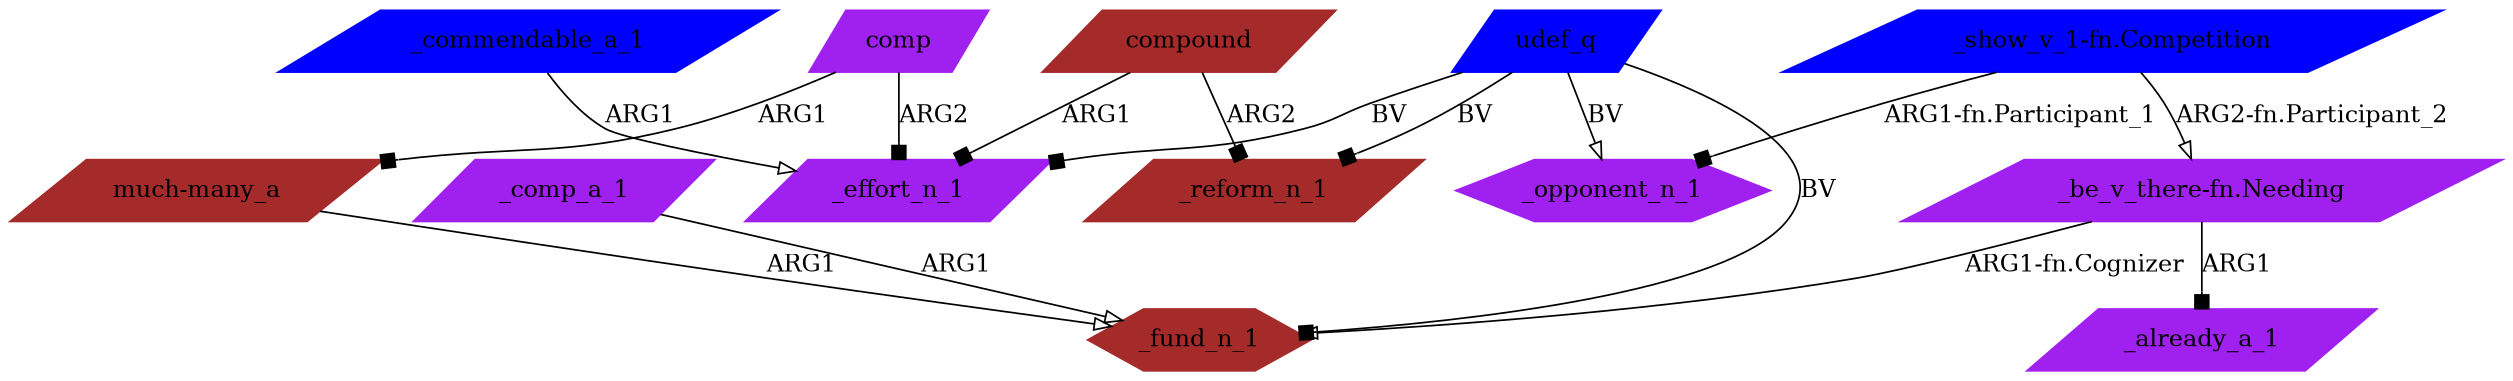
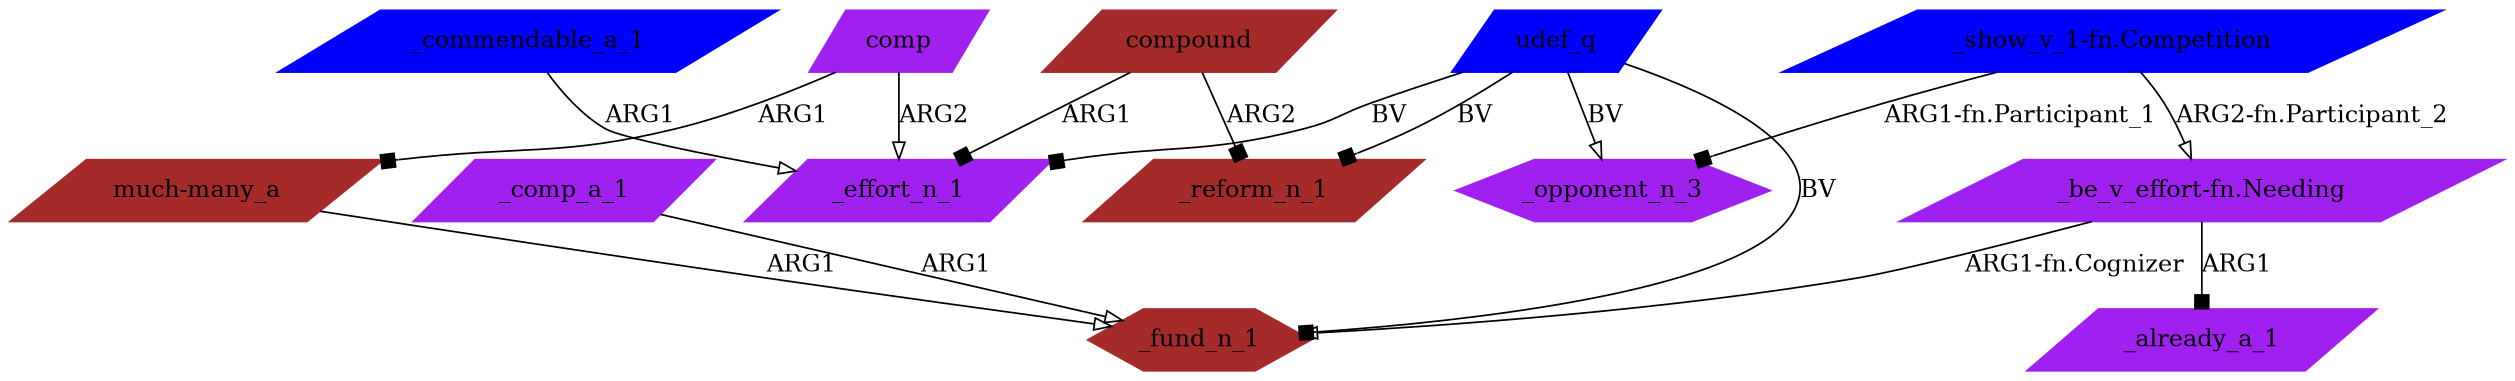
edge "comp" -> "_effort_n_1": arrowhead box -> onormal
node "_opponent_n_1": label "_opponent_n_1" -> "_opponent_n_3"
node "_be_v_there-fn.Needing": label "_be_v_there-fn.Needing" -> "_be_v_effort-fn.Needing"
